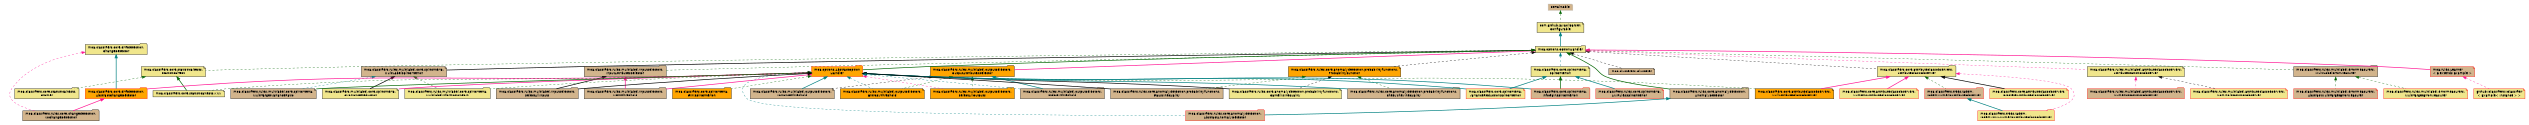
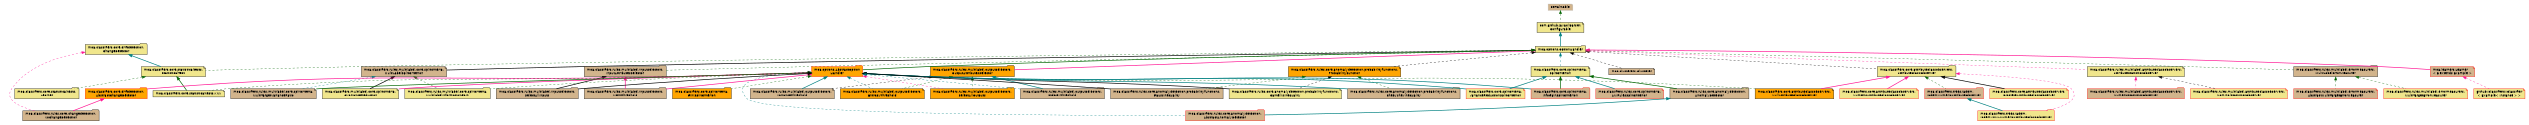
node "moa.rules.Learner < E extends Example >": label "moa.rules.Learner < E extends Example >" -> "moa.learners.Learner < E extends Example >"
edge "moa.classifiers.core.driftdetection. AbstractChangeDetector" -> "moa.classifiers.core.driftdetection. ChangeDetector": now "moa.classifiers.core.statisticaltests. StatisticalTest" -> "moa.classifiers.core.driftdetection. ChangeDetector"
edge "moa.classifiers.rules.core.anomalydetection. AnomalyDetector" -> "moa.options.OptionHandler": now "moa.classifiers.rules.core.anomalydetection. AnomalyDetector" -> "moa.classifiers.core.splitcriteria. SplitCriterion"
node "moa.classifiers.core.statisticaltests. Cramer": label "moa.classifiers.core.statisticaltests. Cramer" -> "moa.classifiers.core.statisticaltests. Learner"
